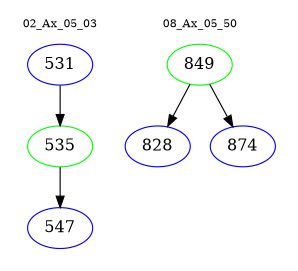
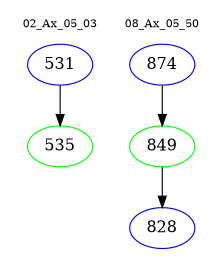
edge "849" -> "874": reversed
node "547": removed
